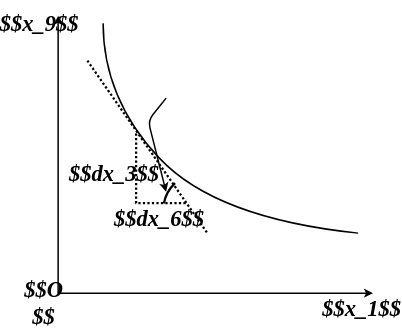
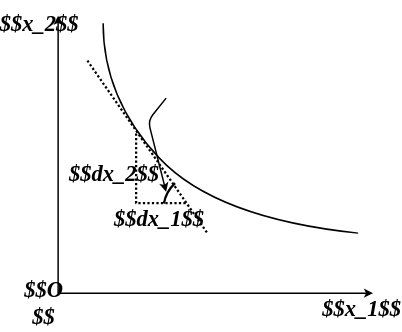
node "$$x_9$$": label "$$x_9$$" -> "$$x_2$$"
node "$$dx_3$$": label "$$dx_3$$" -> "$$dx_2$$"
node "$$dx_6$$": label "$$dx_6$$" -> "$$dx_1$$"
